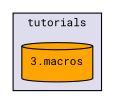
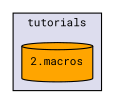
node "3.macros": label "3.macros" -> "2.macros"
